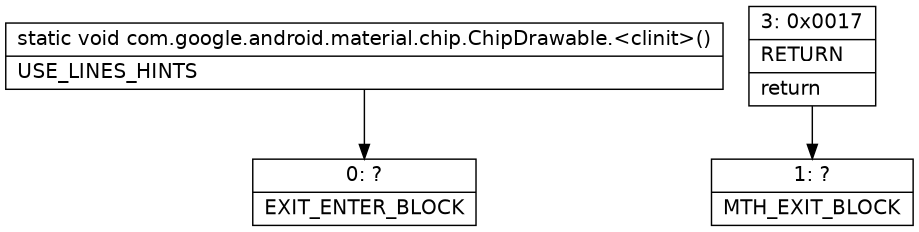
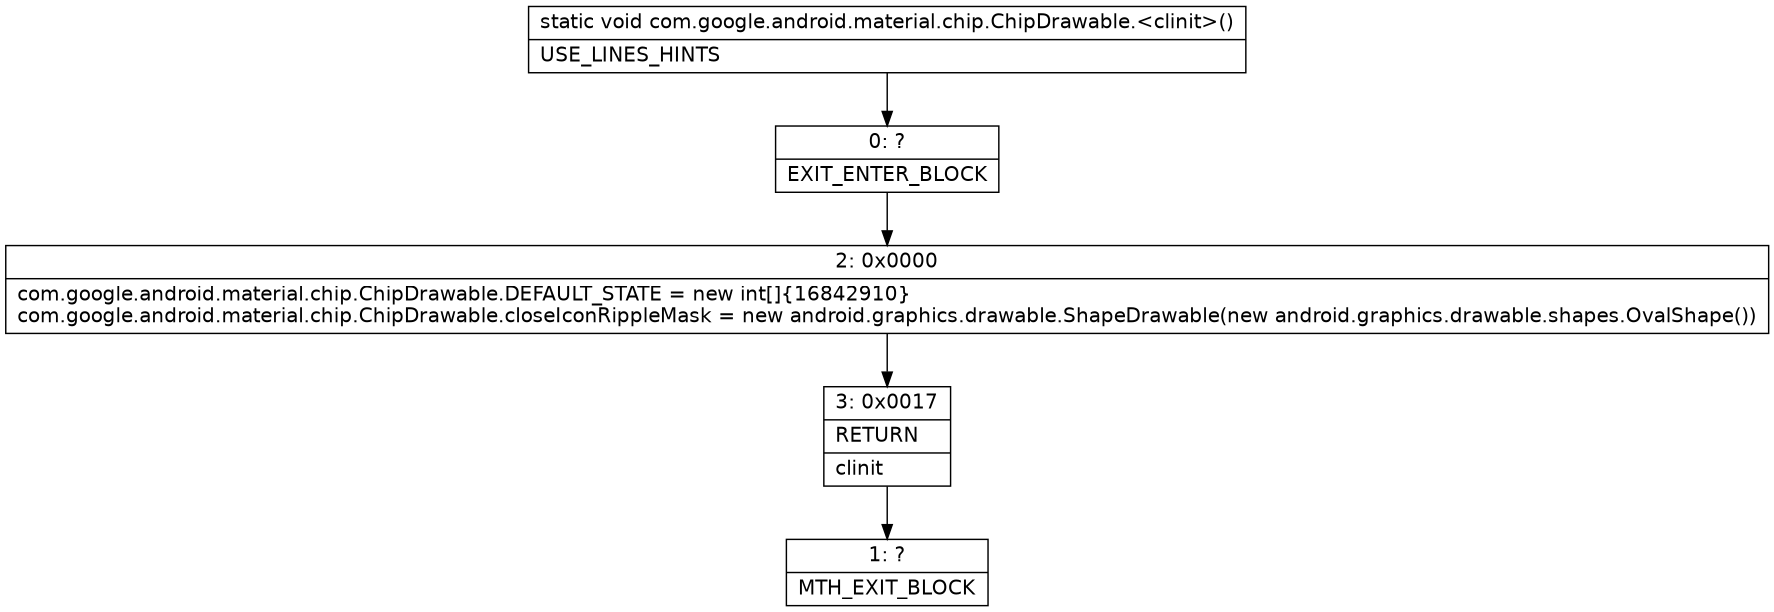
node "3: 0x0017": text "return" -> "clinit"
node "2: 0x0000": added
